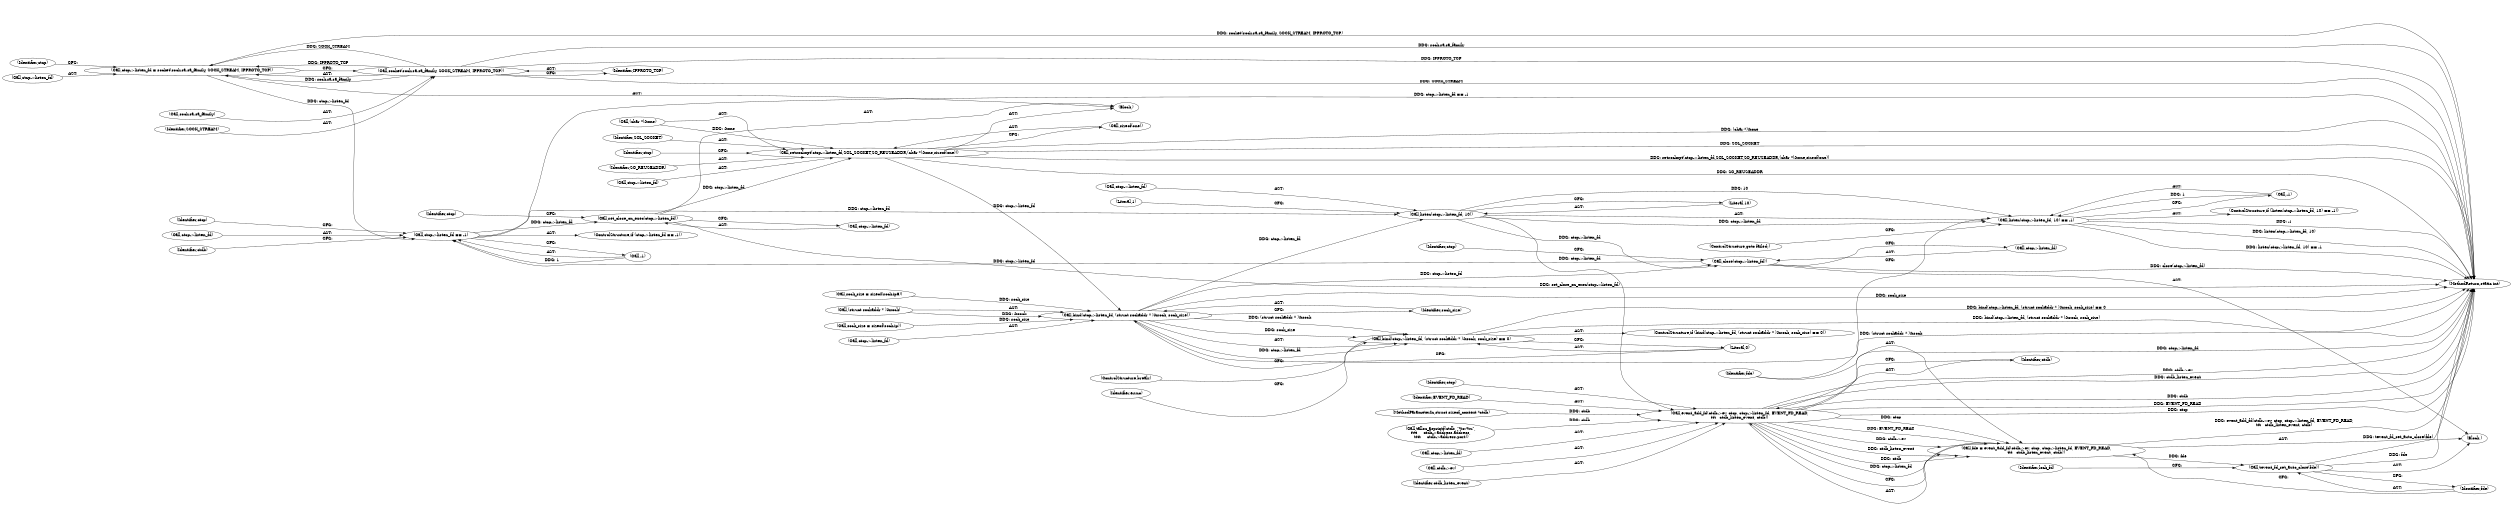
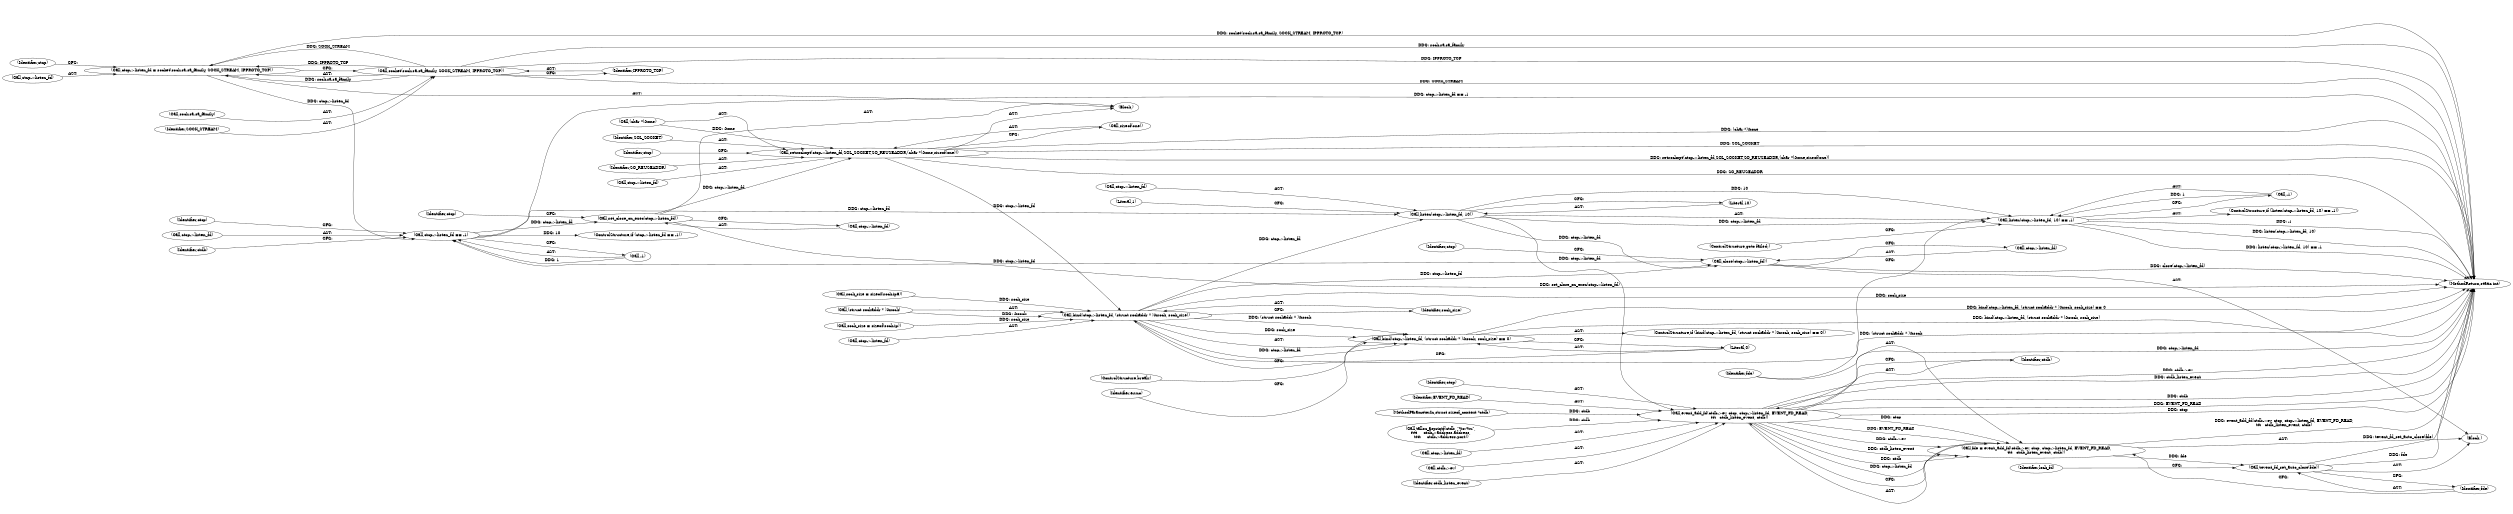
edge "(Call,ctcp->listen_fd == -1)" -> "(ControlStructure,if (ctcp->listen_fd == -1))": label "AST: " -> "DDG: 10"
